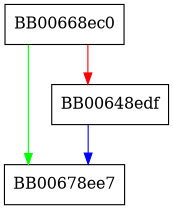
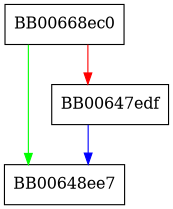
node "BB00648edf": label "BB00648edf" -> "BB00647edf"
node "BB00678ee7": label "BB00678ee7" -> "BB00648ee7"
